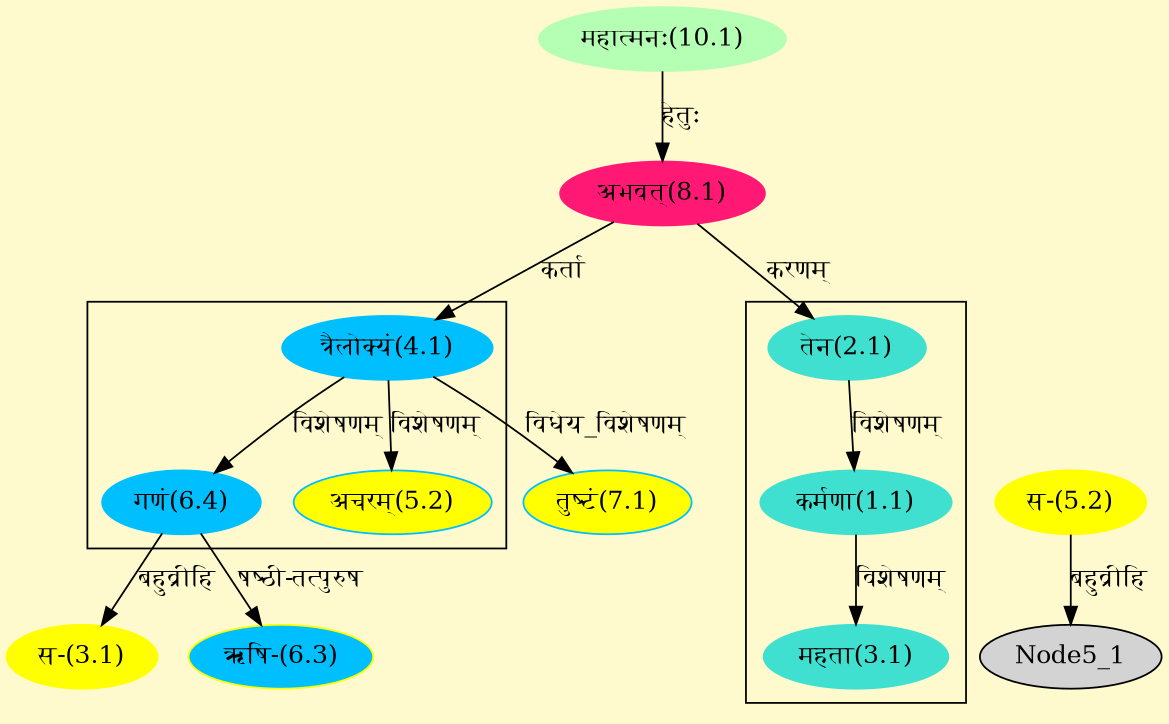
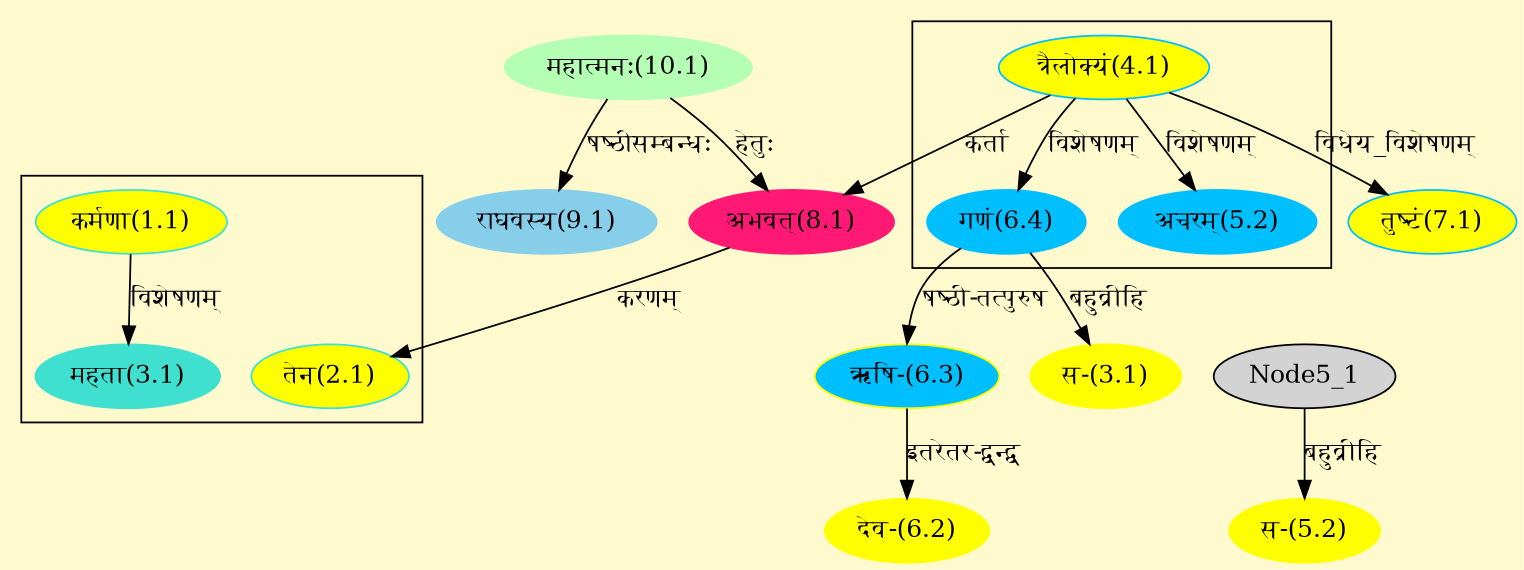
node "राघवस्य(9.1)": added
edge "अभवत्(8.1)" -> "त्रैलोक्यं(4.1)": reversed
node "त्रैलोक्यं(4.1)": fillcolor #00bfff -> #ffff00
node "तेन(2.1)": fillcolor #40e0d0 -> #ffff00
edge "तेन(2.1)" -> "कर्मणा(1.1)": removed, label "विशेषणम्"
node "अचरम्(5.2)": fillcolor #ffff00 -> #00bfff
node "कर्मणा(1.1)": fillcolor #40e0d0 -> #ffff00
node "देव-(6.2)": added
edge "स-(5.2)" -> "Node5_1": reversed
